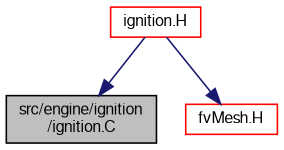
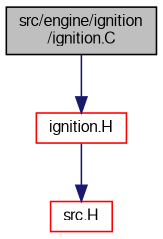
edge "ignition.H" -> "src/engine/ignition /ignition.C": reversed
node "fvMesh.H": label "fvMesh.H" -> "src.H"
